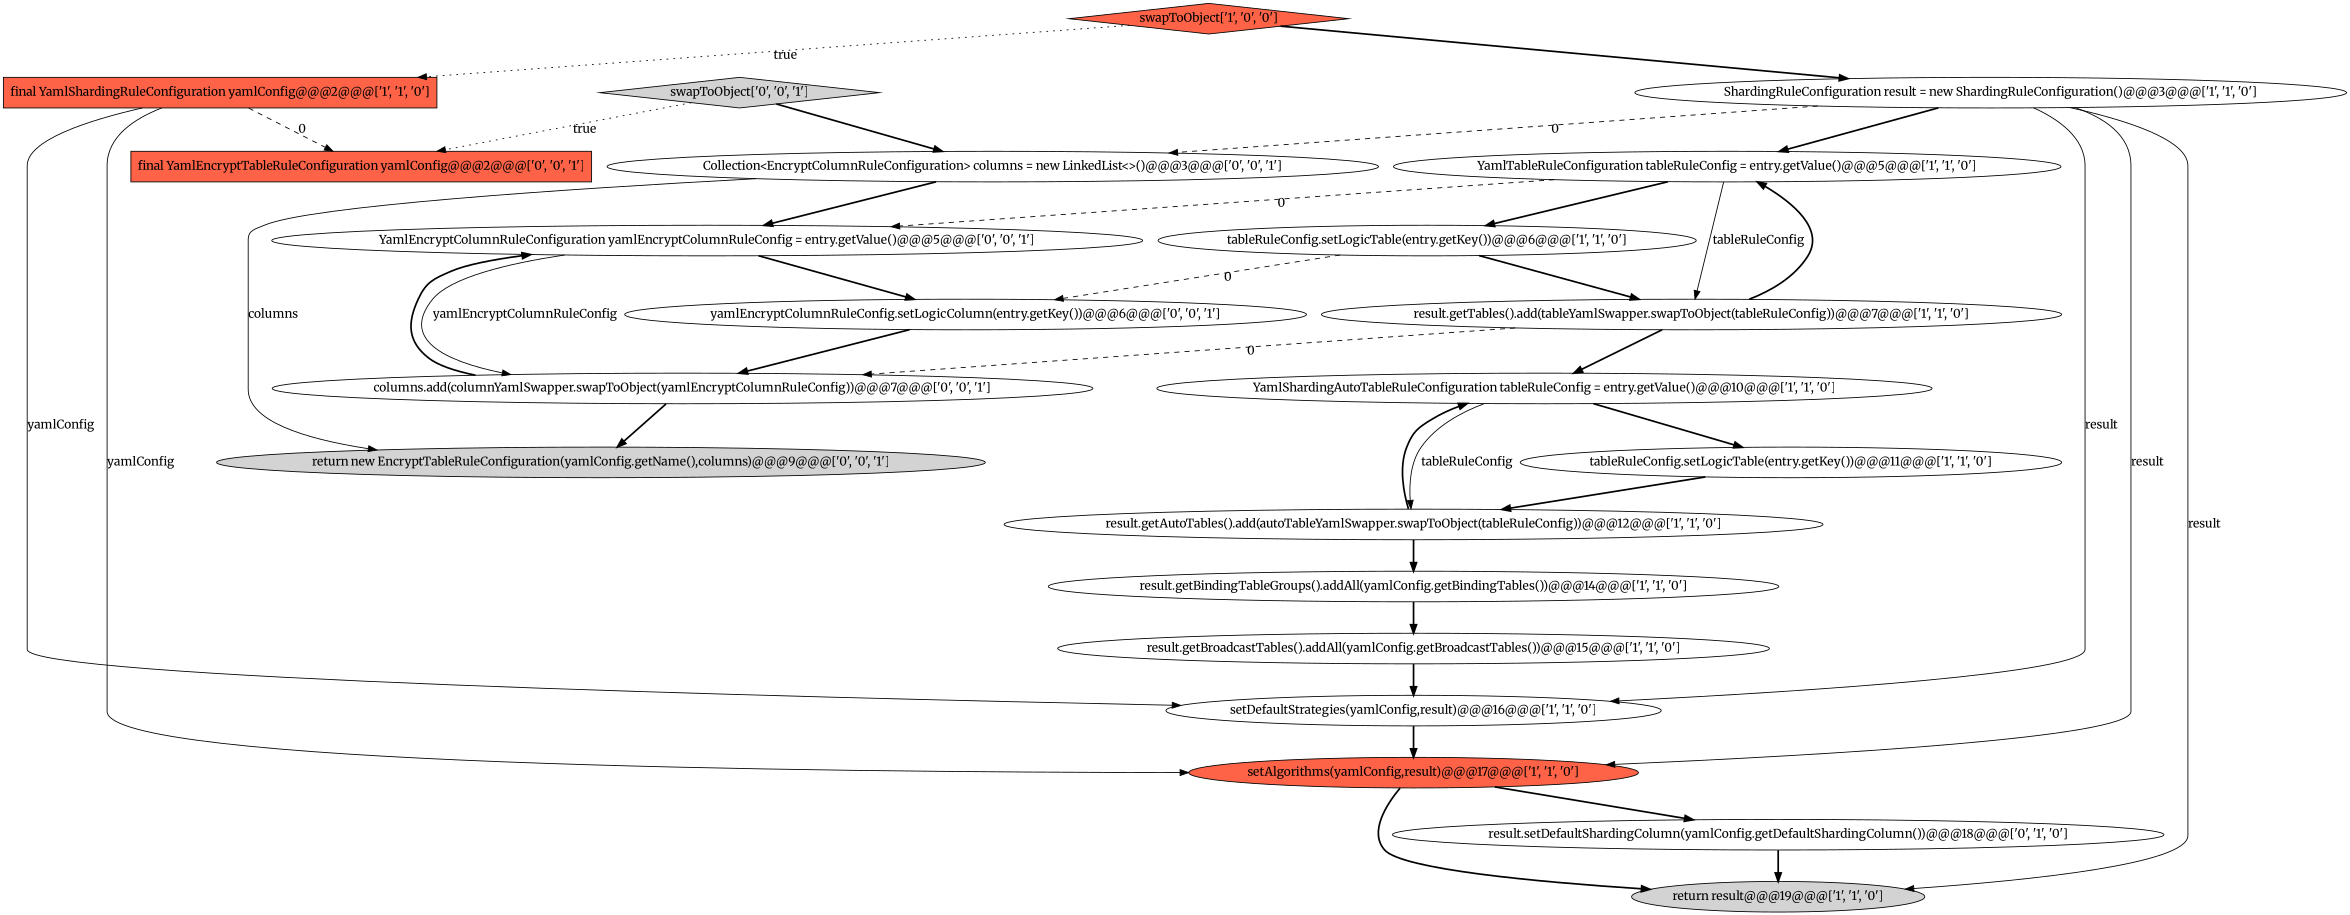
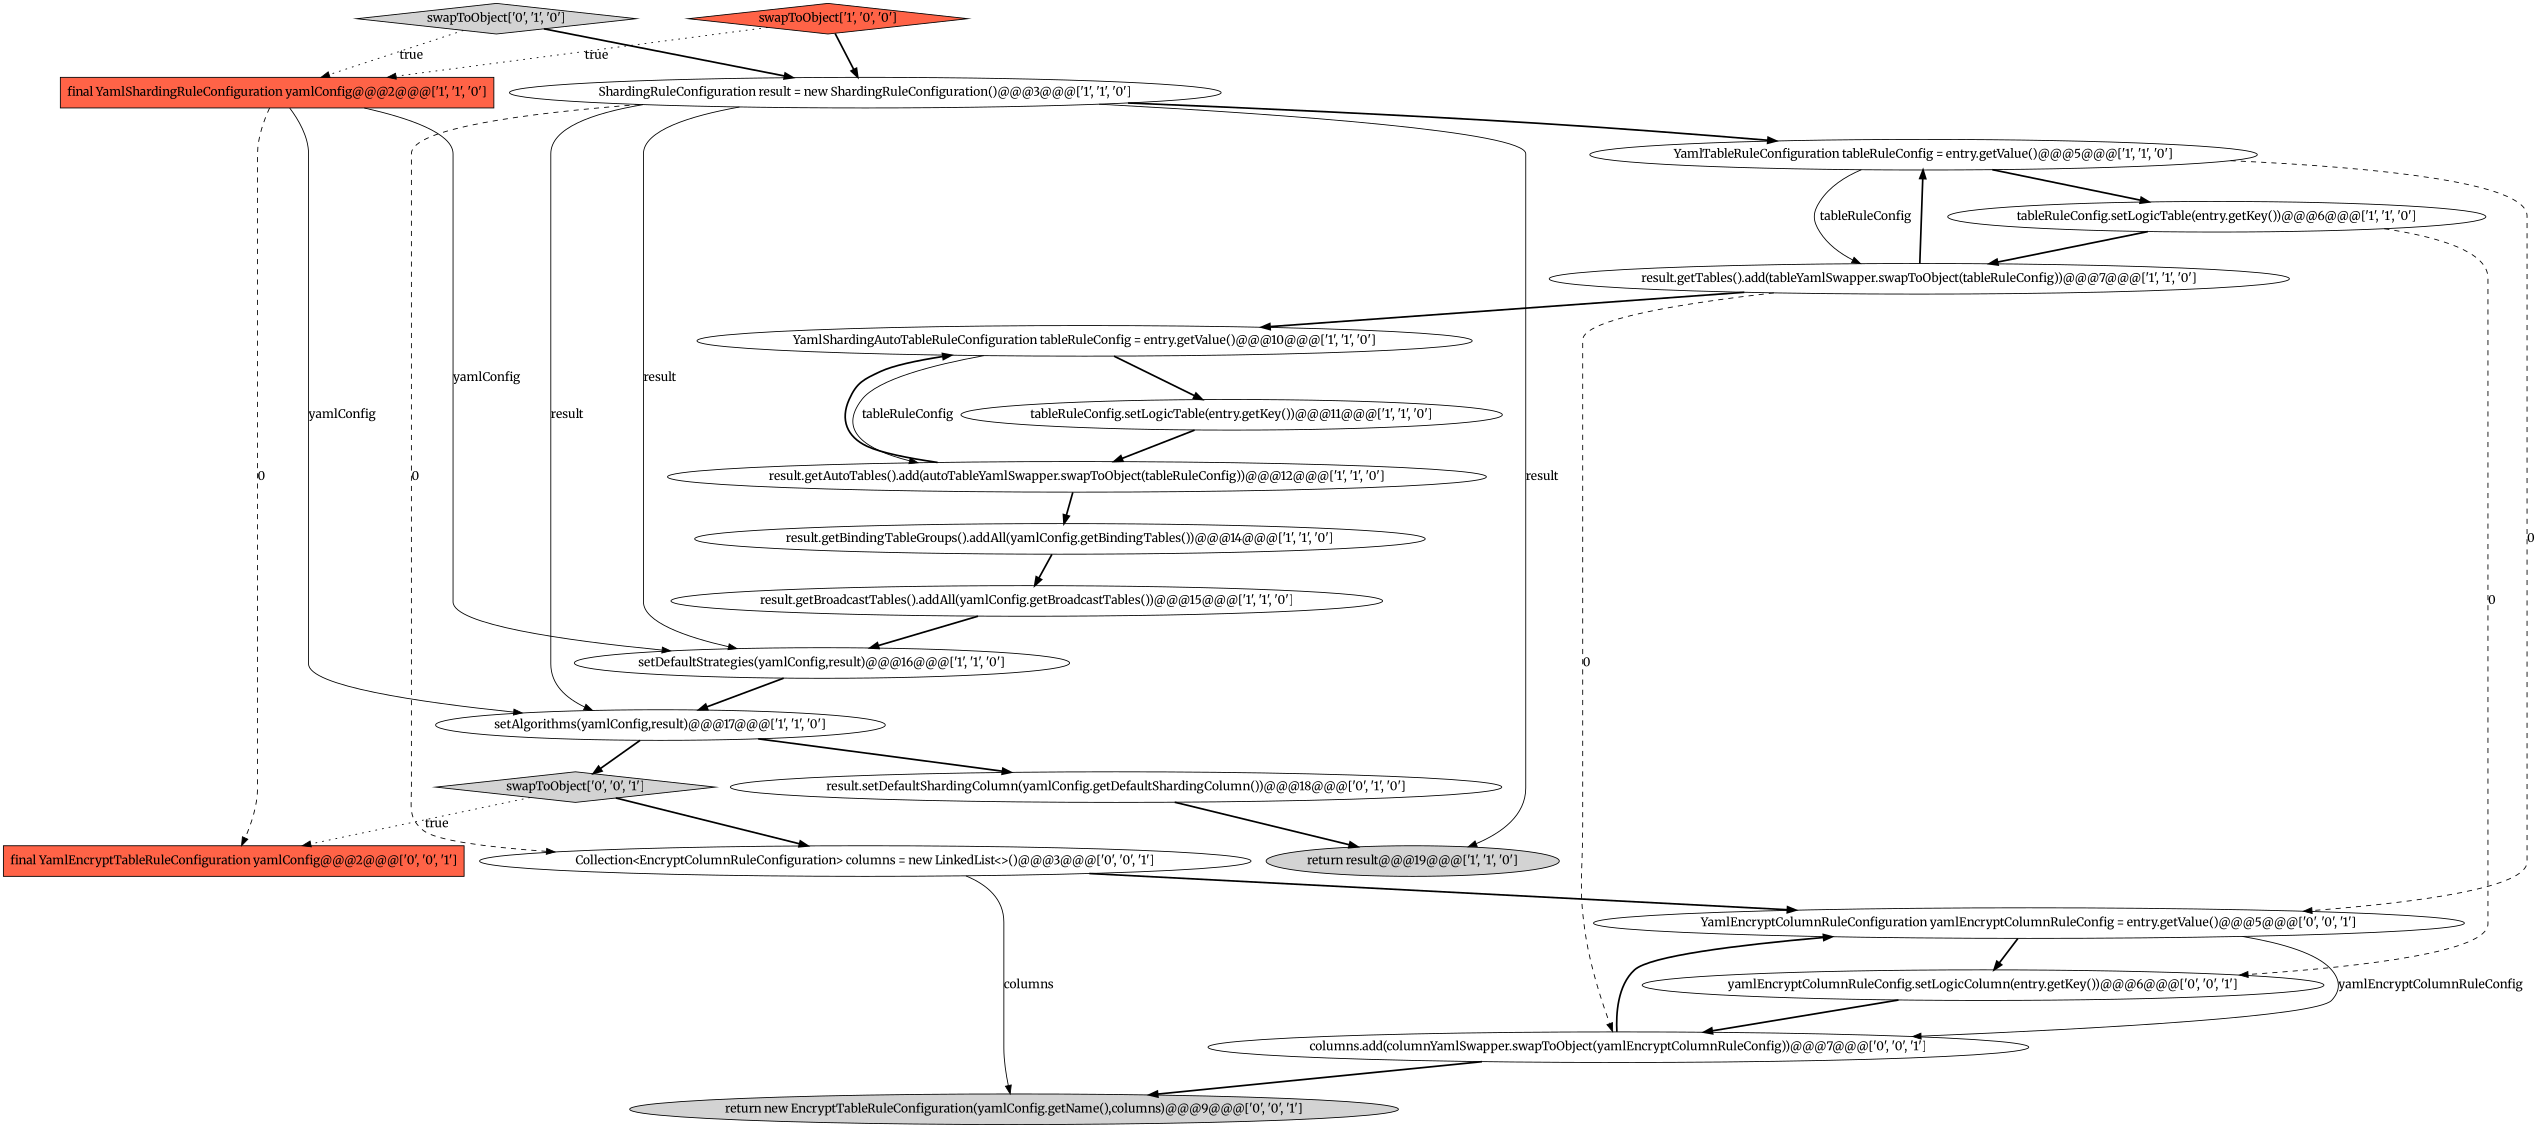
node "swapToObject['0', '1', '0']": added
node "setAlgorithms(yamlConfig,result)@@@17@@@['1', '1', '0']": fillcolor tomato -> white
edge "setAlgorithms(yamlConfig,result)@@@17@@@['1', '1', '0']" -> "return result@@@19@@@['1', '1', '0']": now "setAlgorithms(yamlConfig,result)@@@17@@@['1', '1', '0']" -> "swapToObject['0', '0', '1']"
